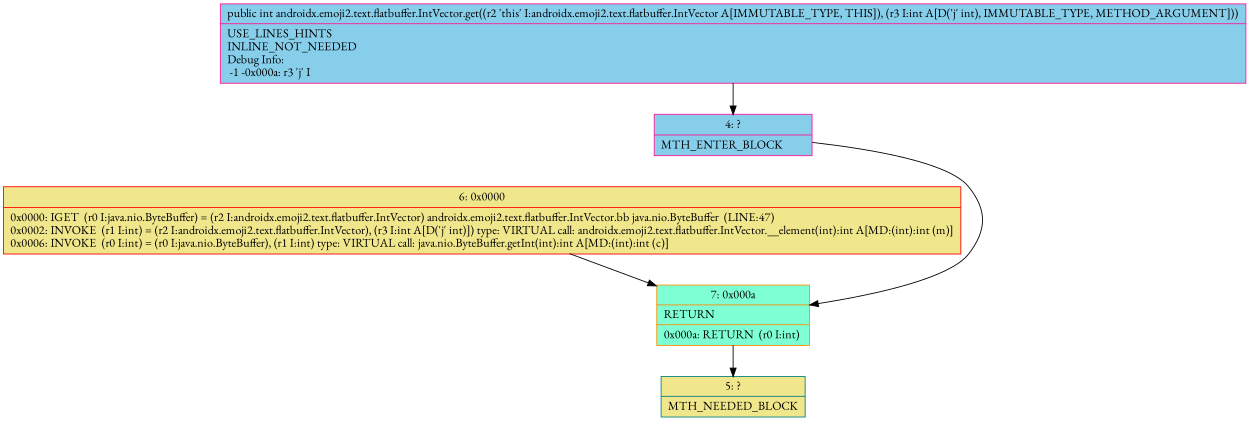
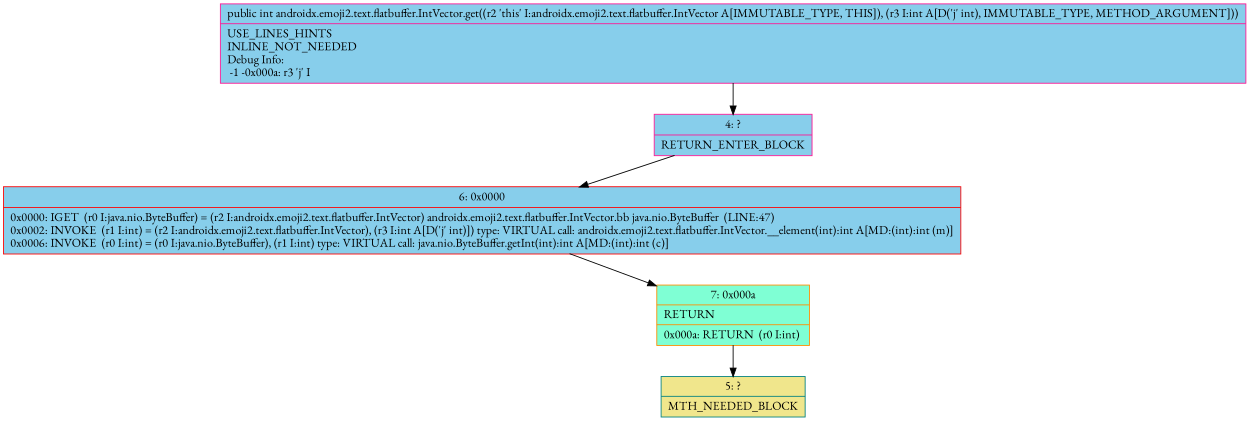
node "4: ?": text "MTH_ENTER_BLOCK" -> "RETURN_ENTER_BLOCK"
edge "4: ?" -> "7: 0x000a": now "4: ?" -> "6: 0x0000"
node "6: 0x0000": fillcolor khaki -> skyblue
